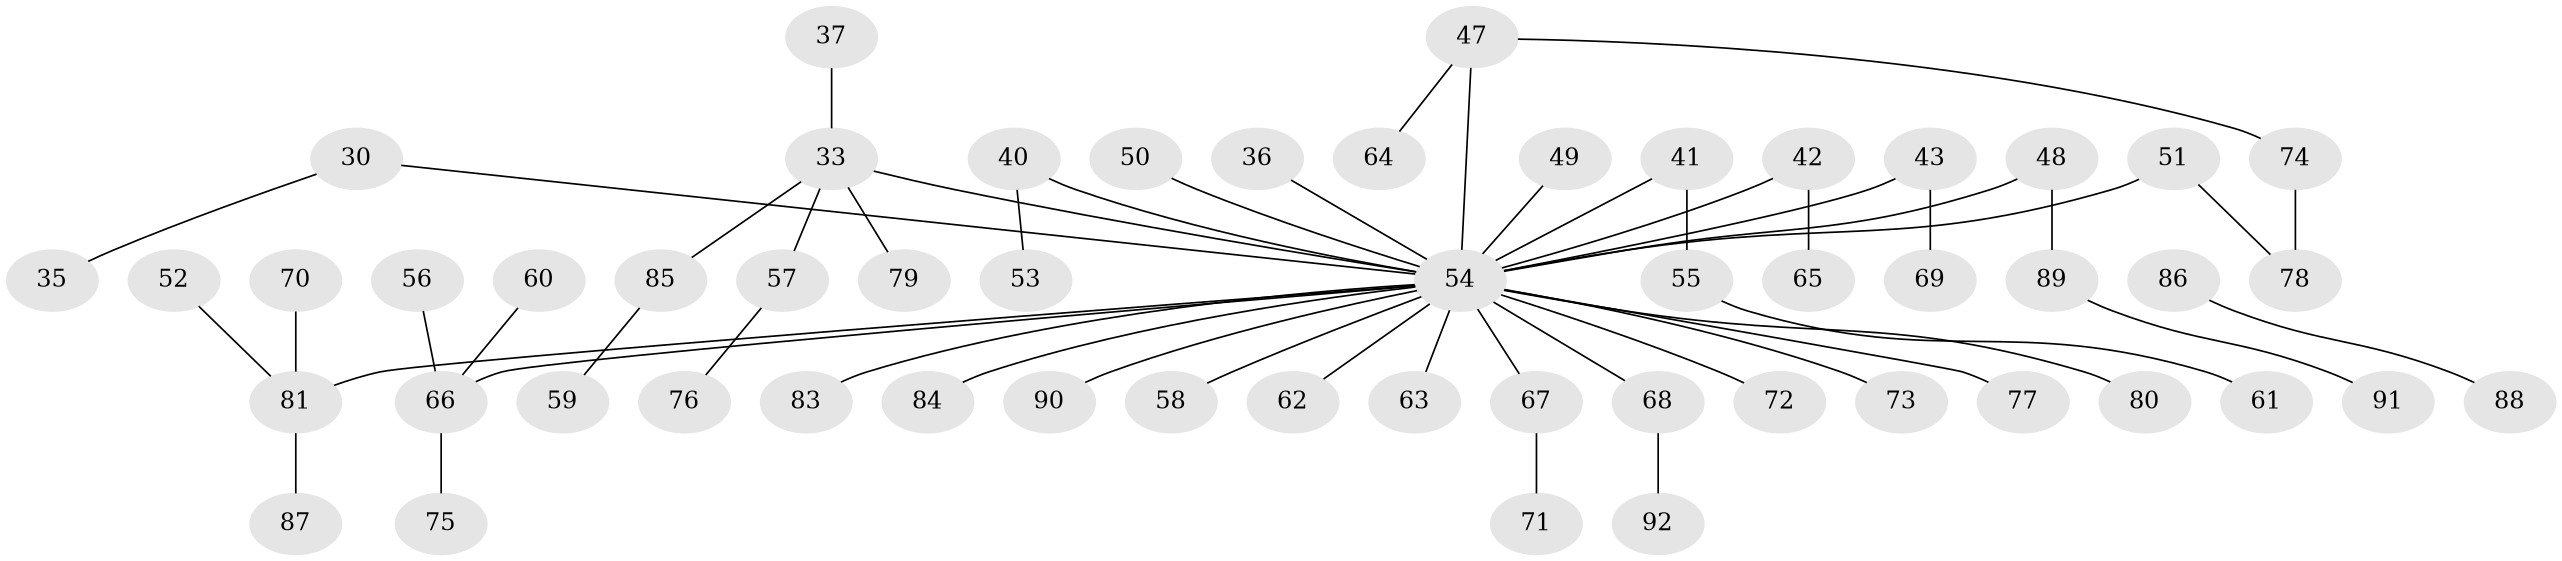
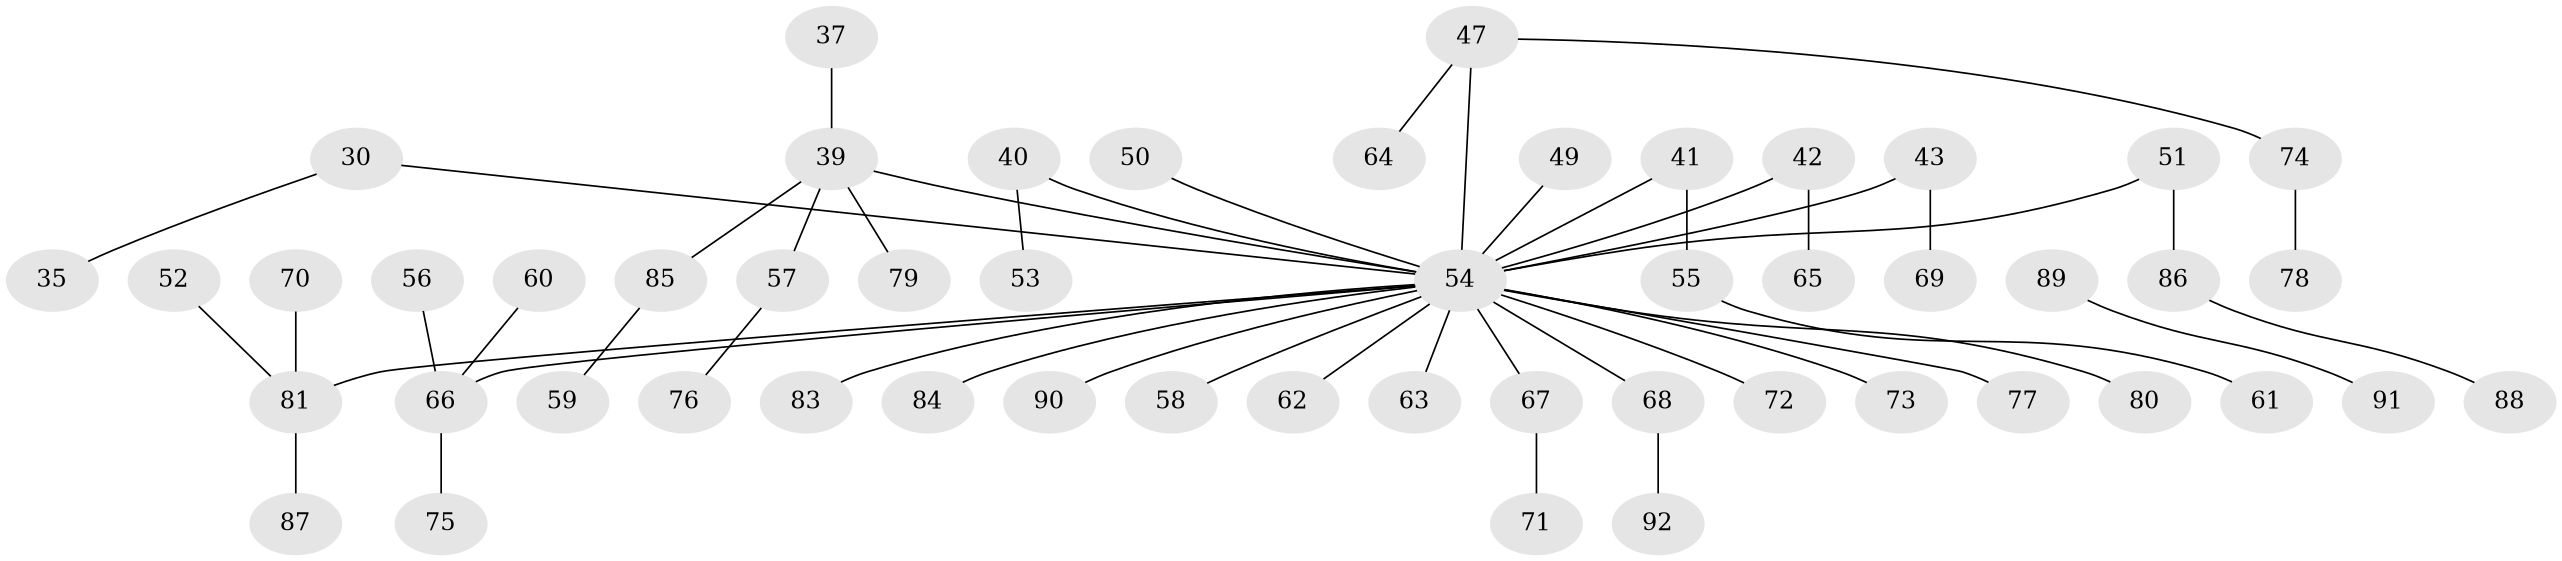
node "33": label "33" -> "39"
node "36": removed
node "48": removed
edge "51" -- "78": now "51" -- "86"
